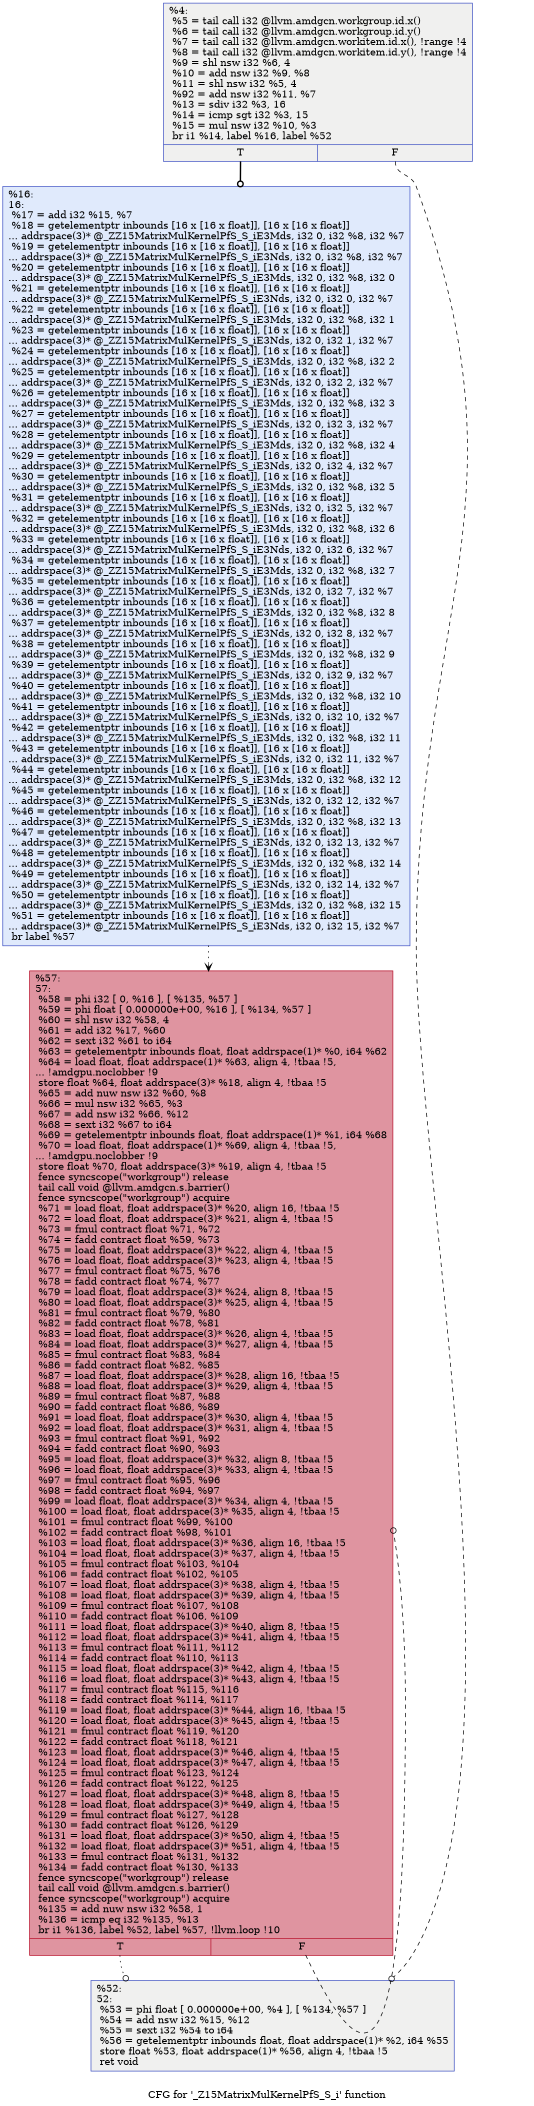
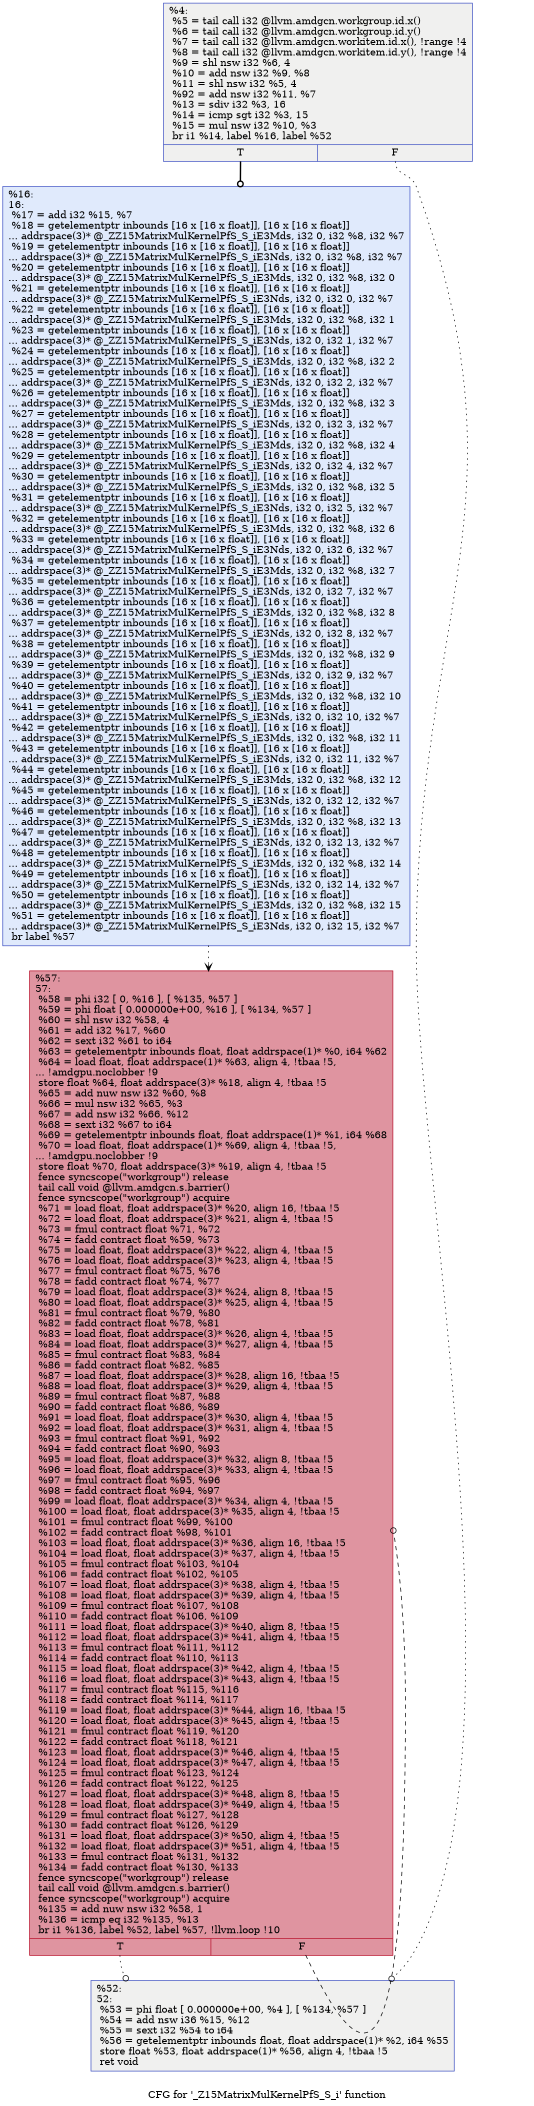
edge "%4:" -> "%52:": style dashed -> dotted
node "%52:": text "%54 = add nsw i32 %15, %12" -> "%54 = add nsw i36 %15, %12"
